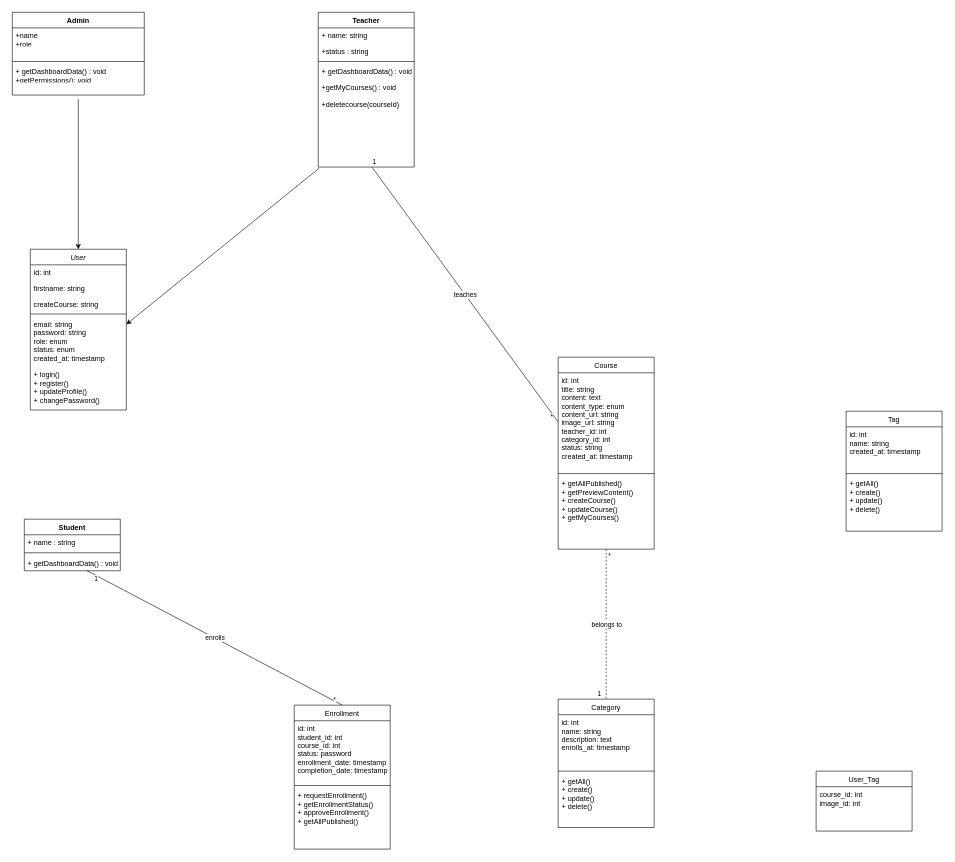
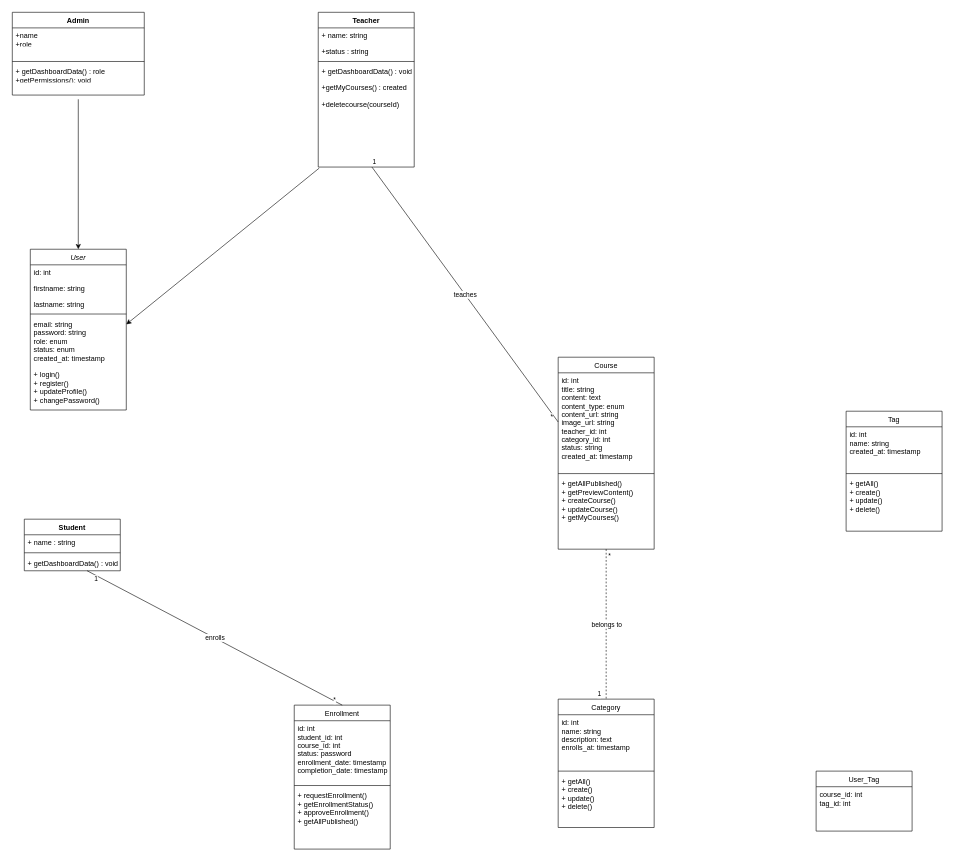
node "+ getDashboardData() : void +getPermissions(): void": label "+ getDashboardData() : void +getPermissions(): void" -> "+ getDashboardData() : role +getPermissions(): void"
node "+getMyCourses() : void +deletecourse(courseId)": label "+getMyCourses() : void +deletecourse(courseId)" -> "+getMyCourses() : created +deletecourse(courseId)"
node "createCourse: string": label "createCourse: string" -> "lastname: string"
node "course_id: int image_id: int": label "course_id: int image_id: int" -> "course_id: int tag_id: int"
